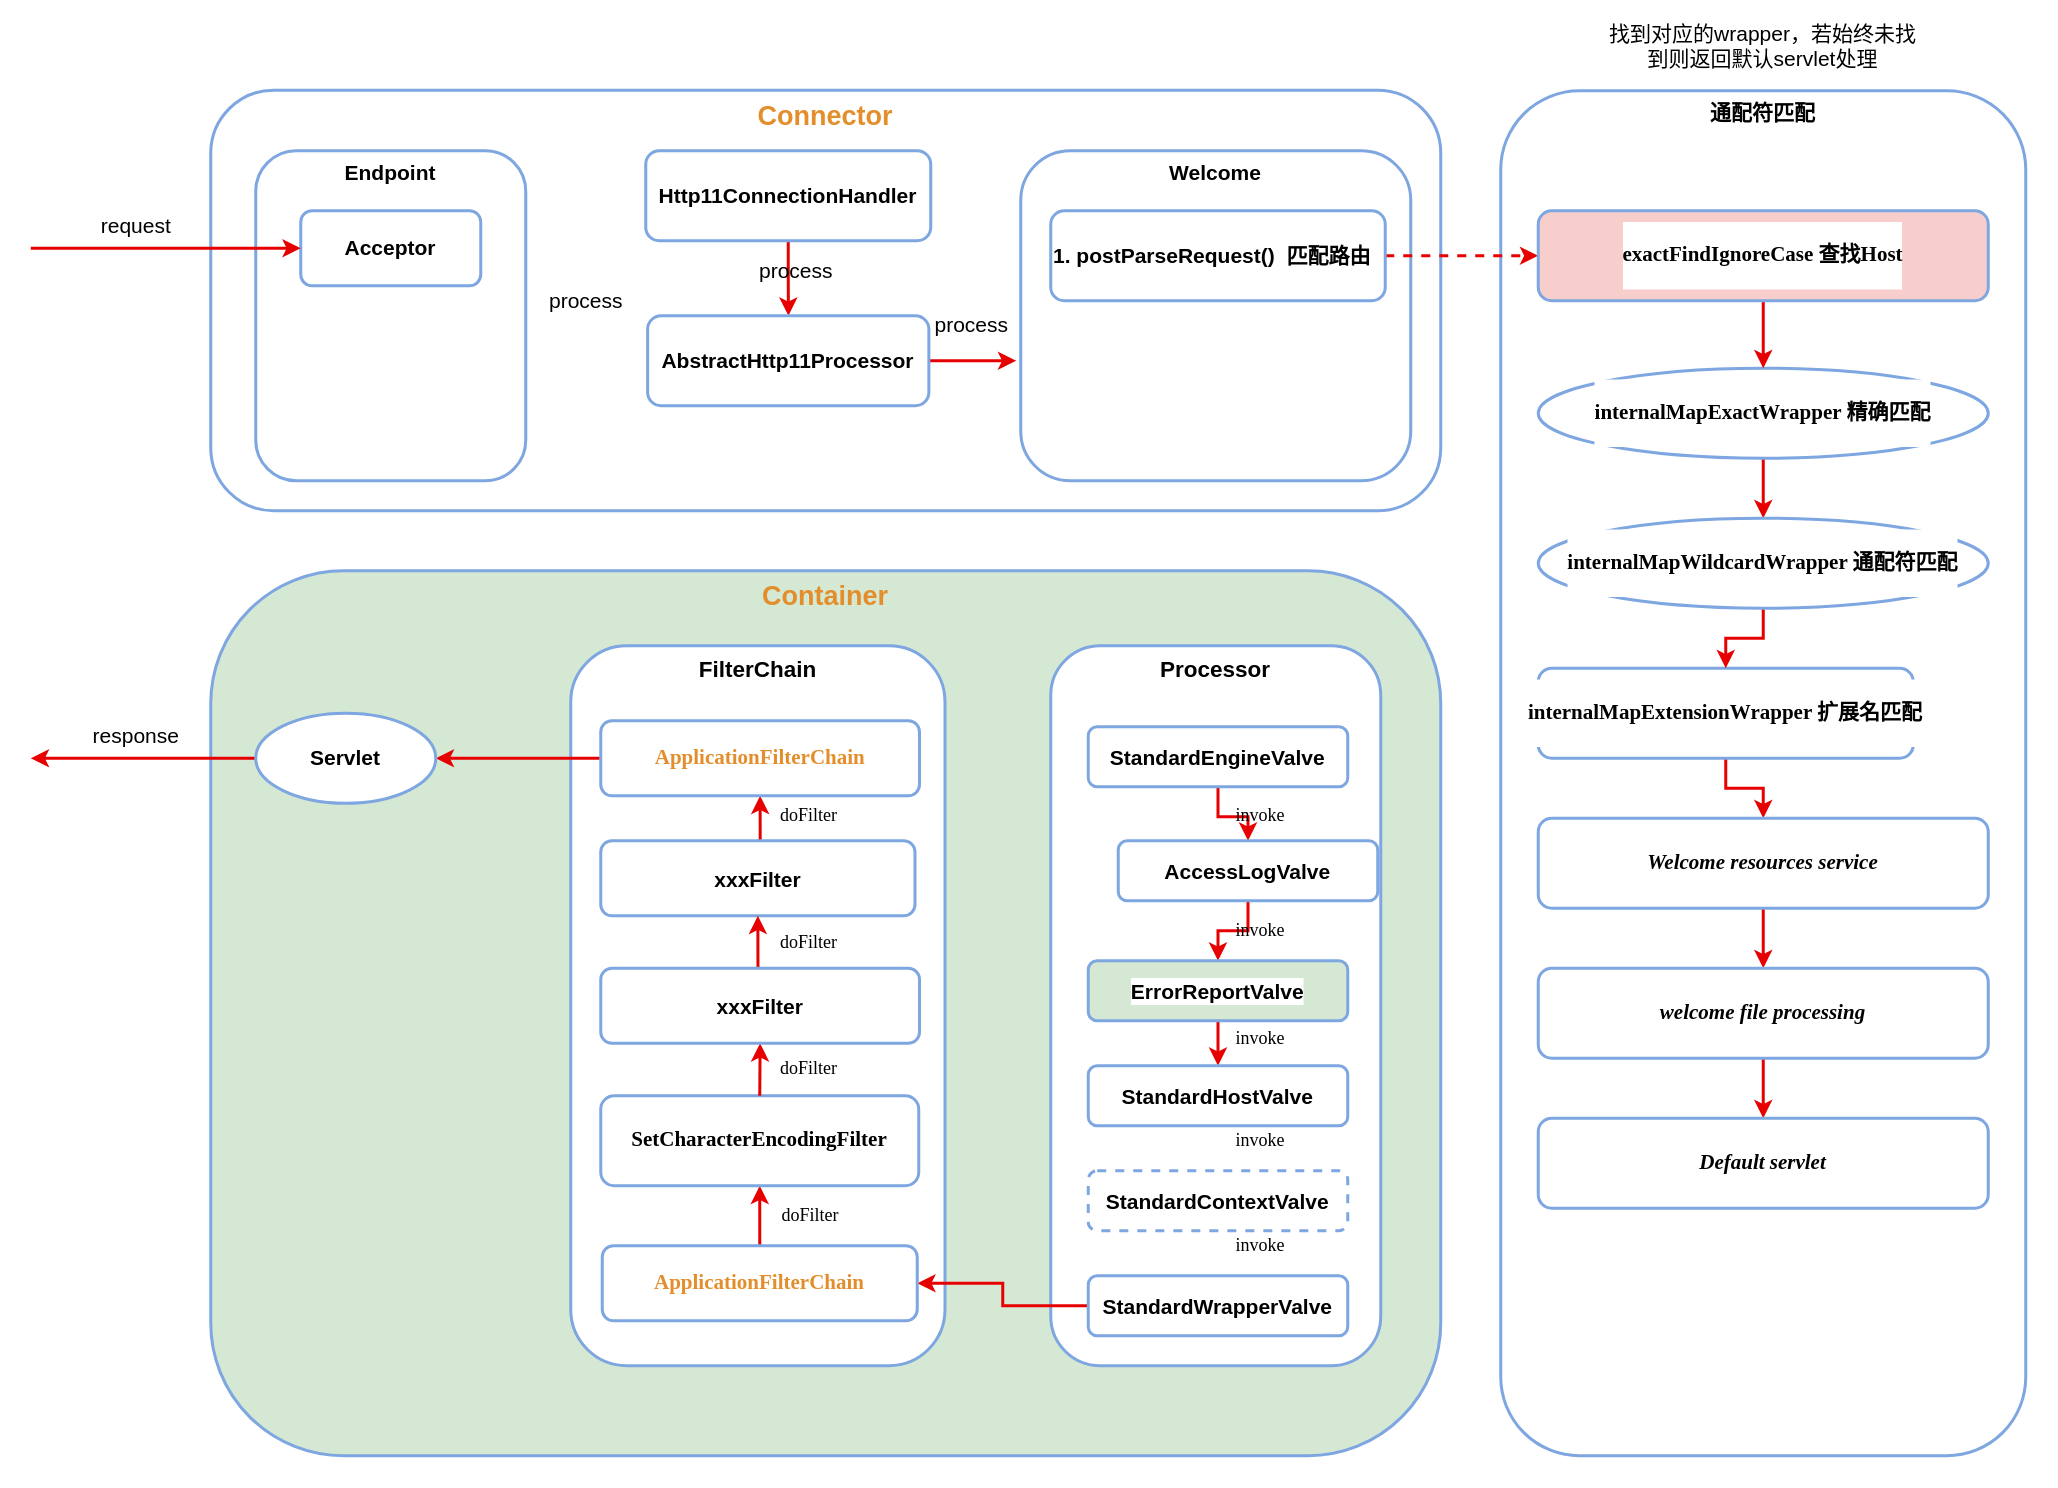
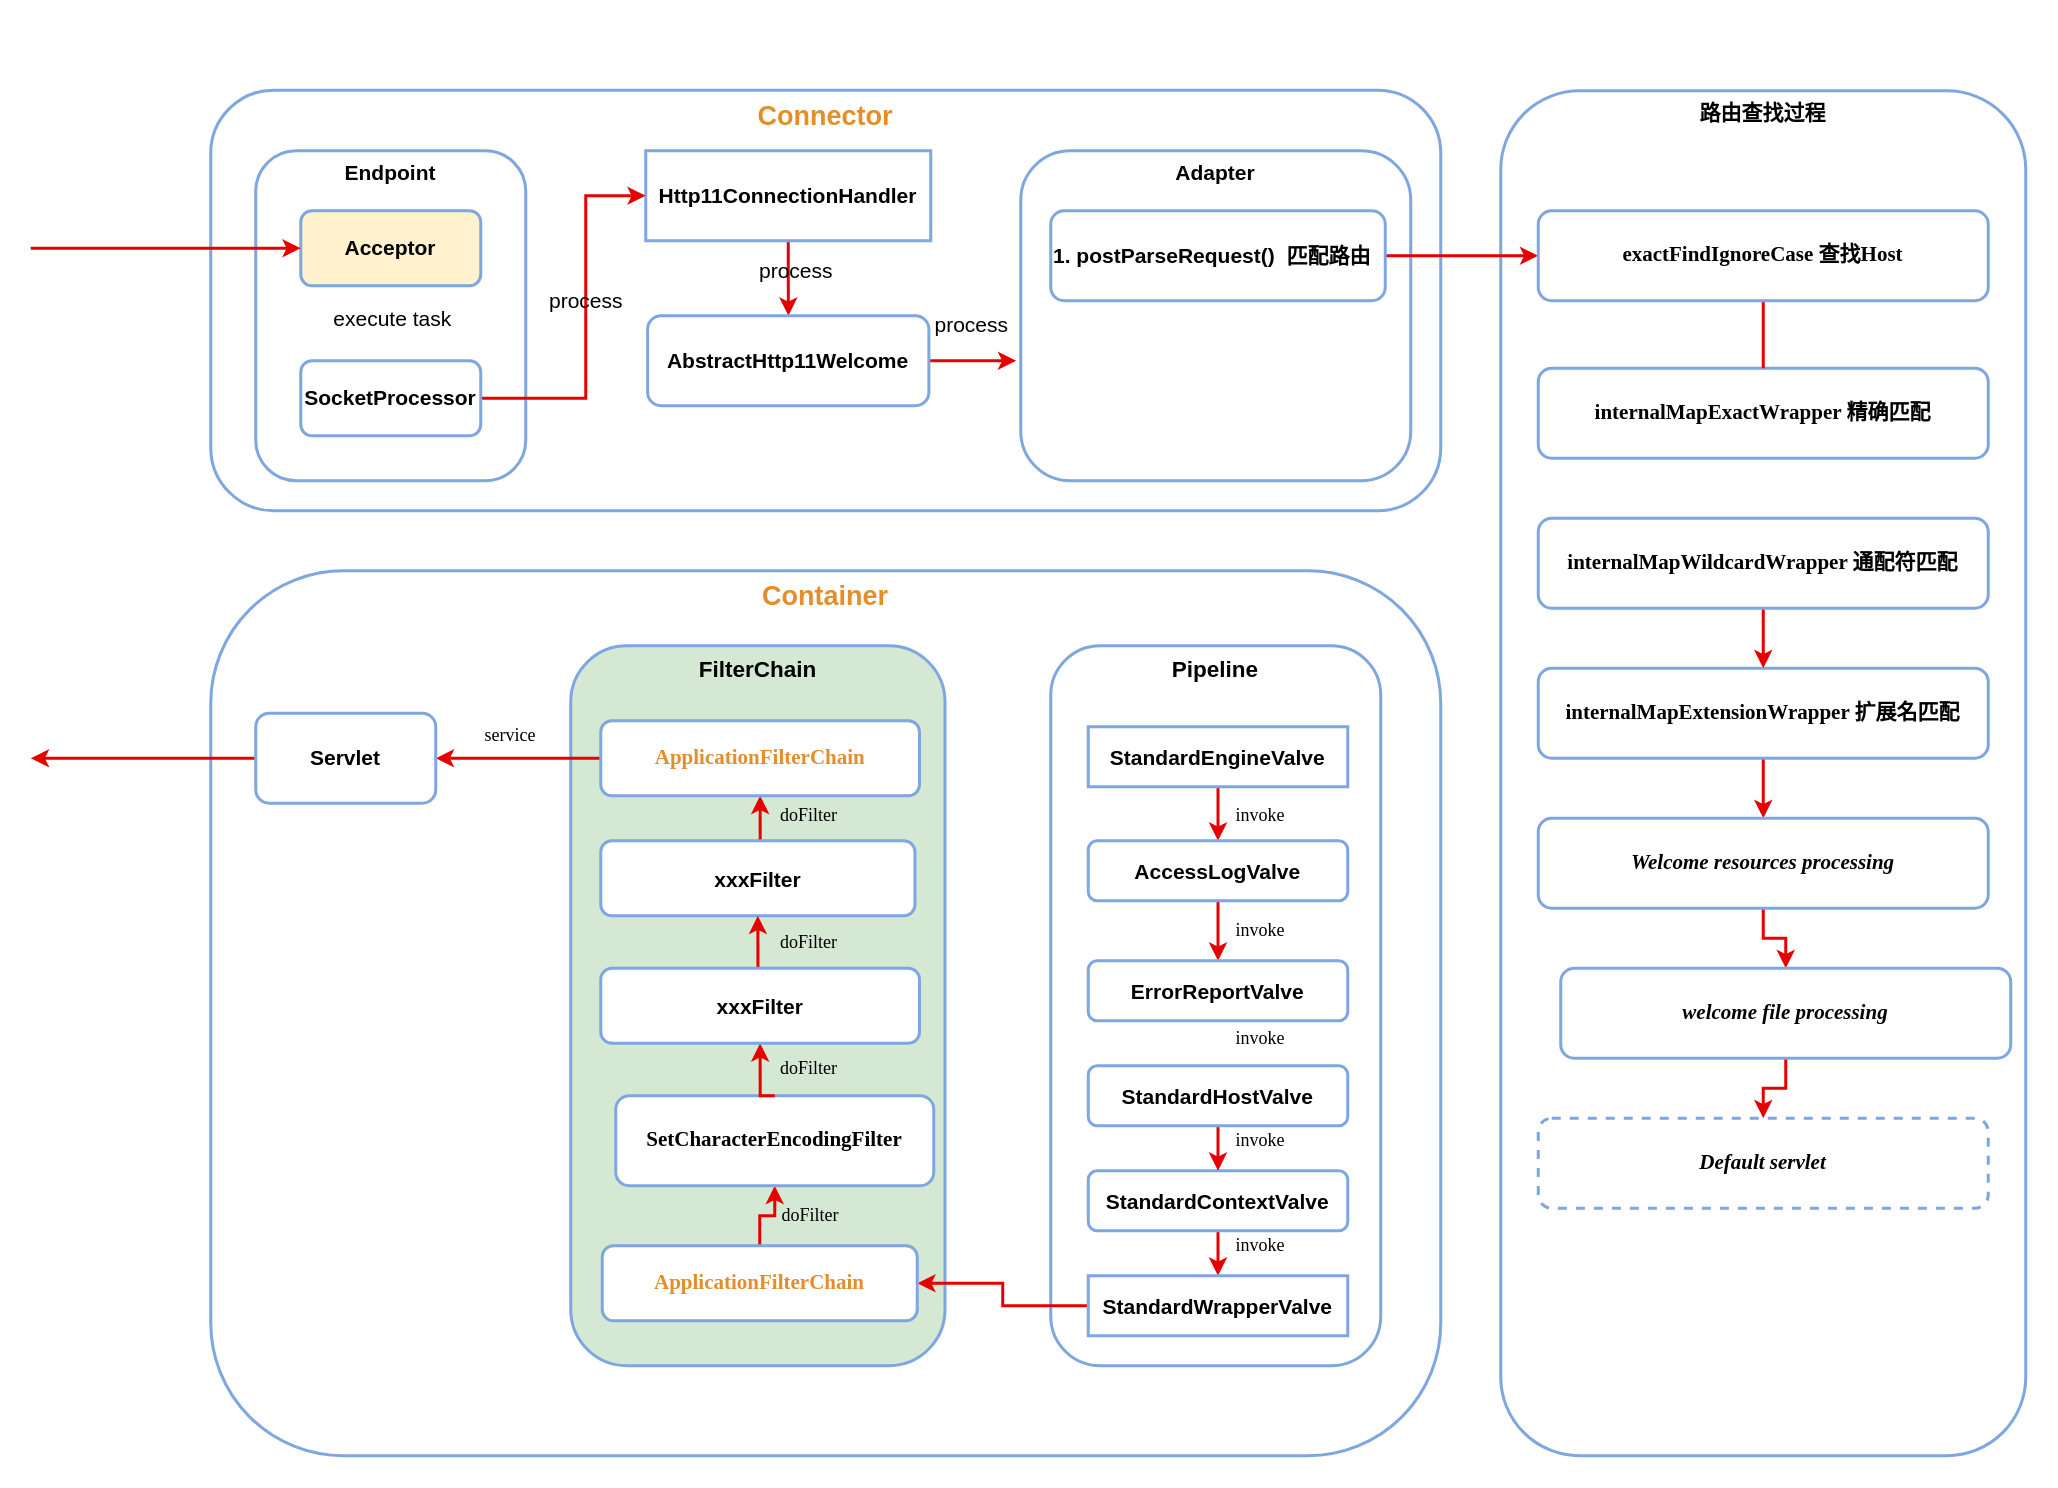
node "找到对应的wrapper，若始终未找到则返回默认servlet处理": removed
node "通配符匹配": label "通配符匹配" -> "路由查找过程"
node "Welcome": label "Welcome" -> "Adapter"
node "Http11ConnectionHandler": shape rounded rectangle -> rectangle
node "request": removed
node "Acceptor": fillcolor #ffffff -> #fff2cc
edge "1. postParseRequest() 匹配路由" -> "exactFindIgnoreCase 查找Host": style dashed -> solid
node "exactFindIgnoreCase 查找Host": fillcolor #f8cecc -> #ffffff
node "execute task": added
edge "SocketProcessor" -> "Http11ConnectionHandler": added
edge "exactFindIgnoreCase 查找Host" -> "internalMapExactWrapper 精确匹配": arrowhead classic -> none
node "AbstractHttp11Processor": label "AbstractHttp11Processor" -> "AbstractHttp11Welcome"
node "SocketProcessor": added
node "internalMapExactWrapper 精确匹配": shape ellipse -> rounded rectangle
edge "internalMapExactWrapper 精确匹配" -> "internalMapWildcardWrapper 通配符匹配": removed
node "internalMapWildcardWrapper 通配符匹配": shape ellipse -> rounded rectangle
node "Container": fillcolor #d5e8d4 -> #ffffff
node "FilterChain": fillcolor #ffffff -> #d5e8d4
node "Processor": label "Processor" -> "Pipeline"
node "internalMapExtensionWrapper 扩展名匹配": size 375x90 -> 450x90
node "response": removed
node "service": added
node "StandardEngineValve": shape rounded rectangle -> rectangle
node "Servlet": shape ellipse -> rounded rectangle
node "Welcome resources service": label "Welcome resources service" -> "Welcome resources processing"
node "AccessLogValve": moved (1248, 871) -> (1218, 871)
node "ErrorReportValve": fillcolor #d5e8d4 -> #ffffff
node "welcome file processing": moved (1763, 1013) -> (1786, 1013)
edge "ErrorReportValve" -> "StandardHostValve": removed
node "SetCharacterEncodingFilter": moved (760, 1141) -> (775, 1141)
edge "StandardHostValve" -> "StandardContextValve": added
node "Default servlet": style solid -> dashed
node "StandardContextValve": style dashed -> solid
edge "StandardContextValve" -> "StandardWrapperValve": added
node "StandardWrapperValve": shape rounded rectangle -> rectangle
